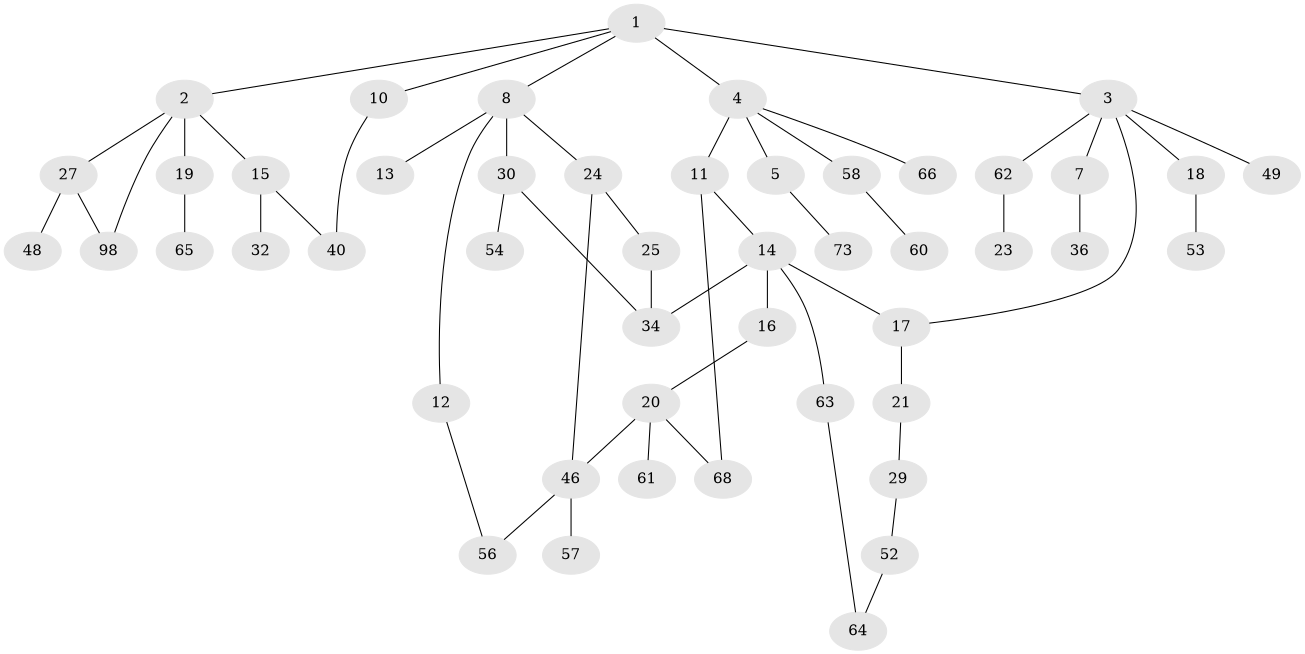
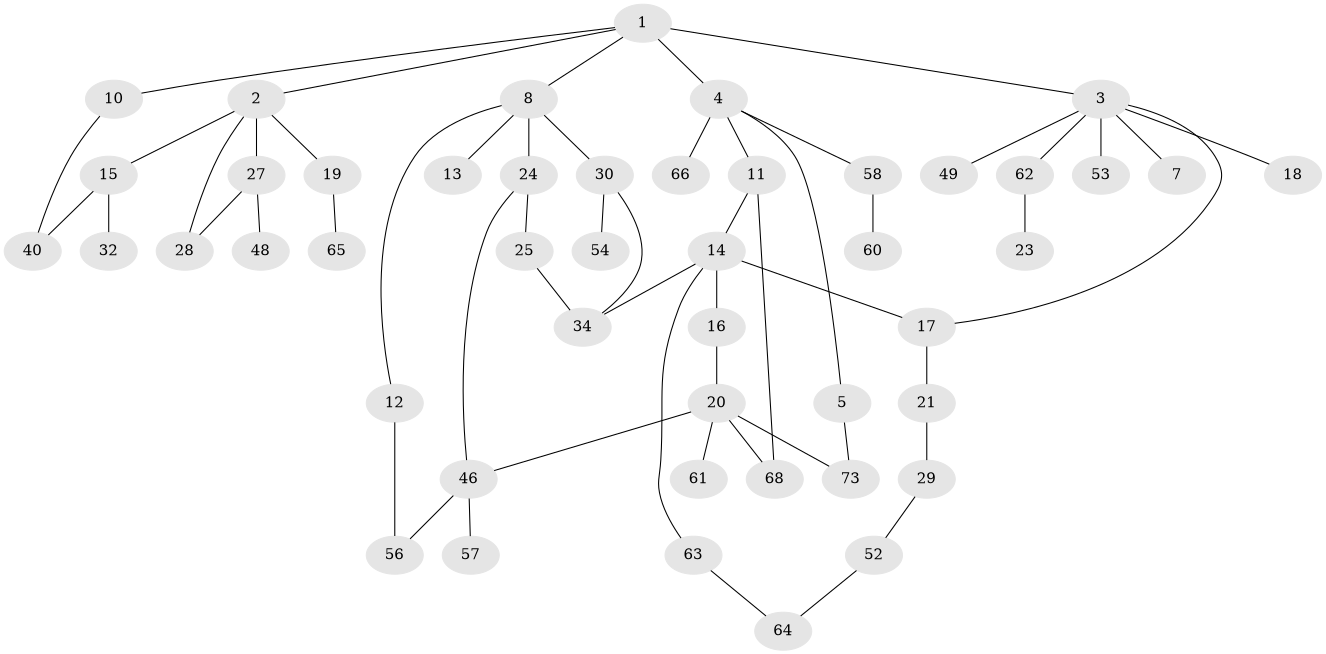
edge "18" -- "53": now "3" -- "53"
node "98": label "98" -> "28"
node "36": removed
edge "20" -- "73": added
